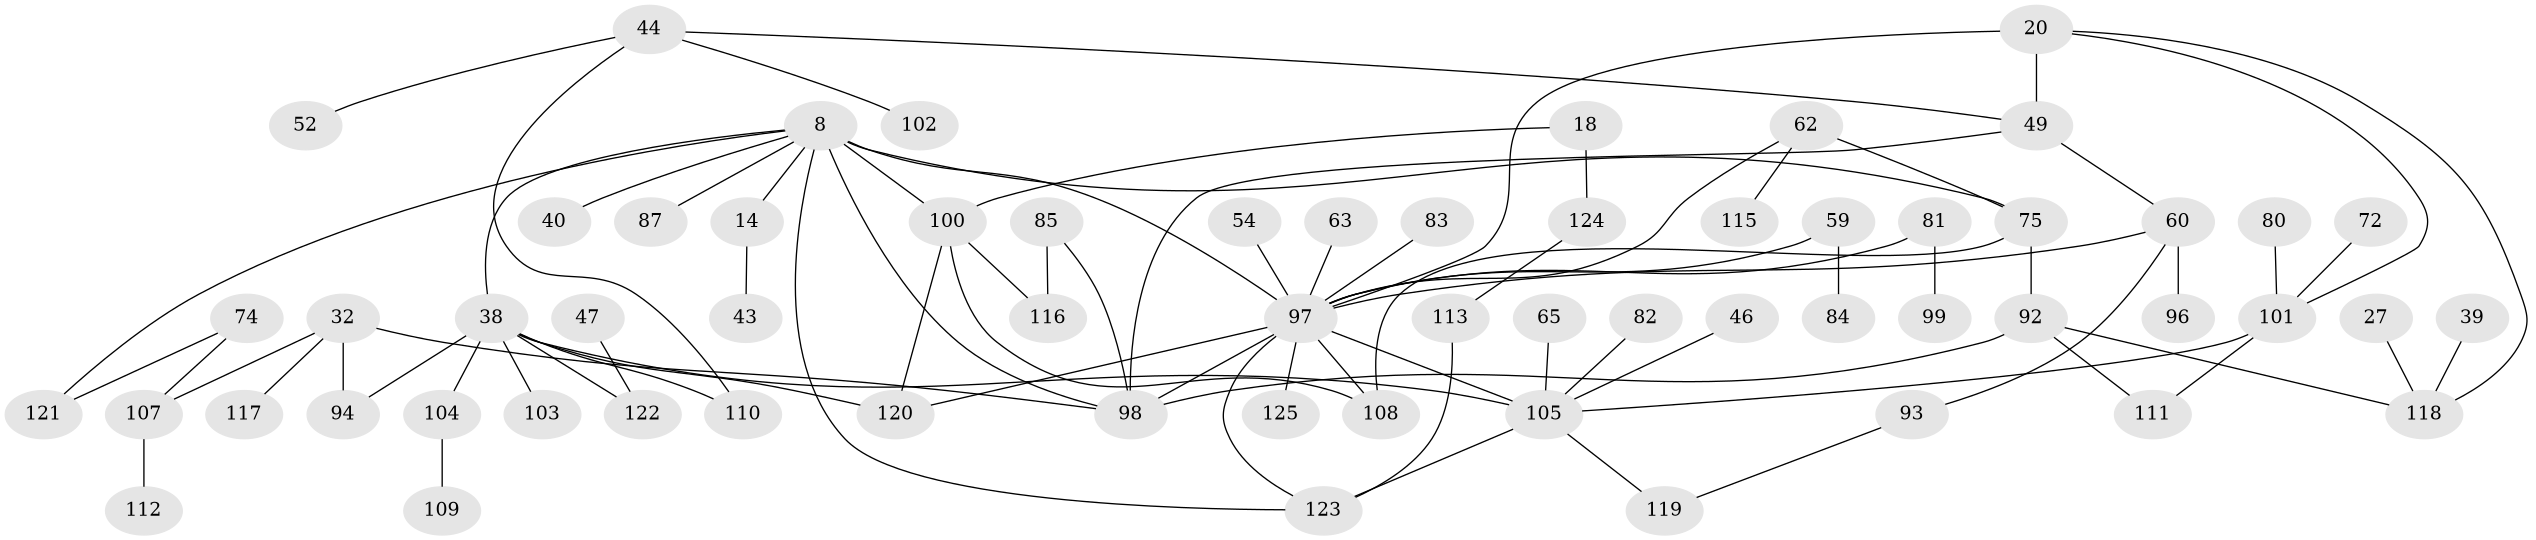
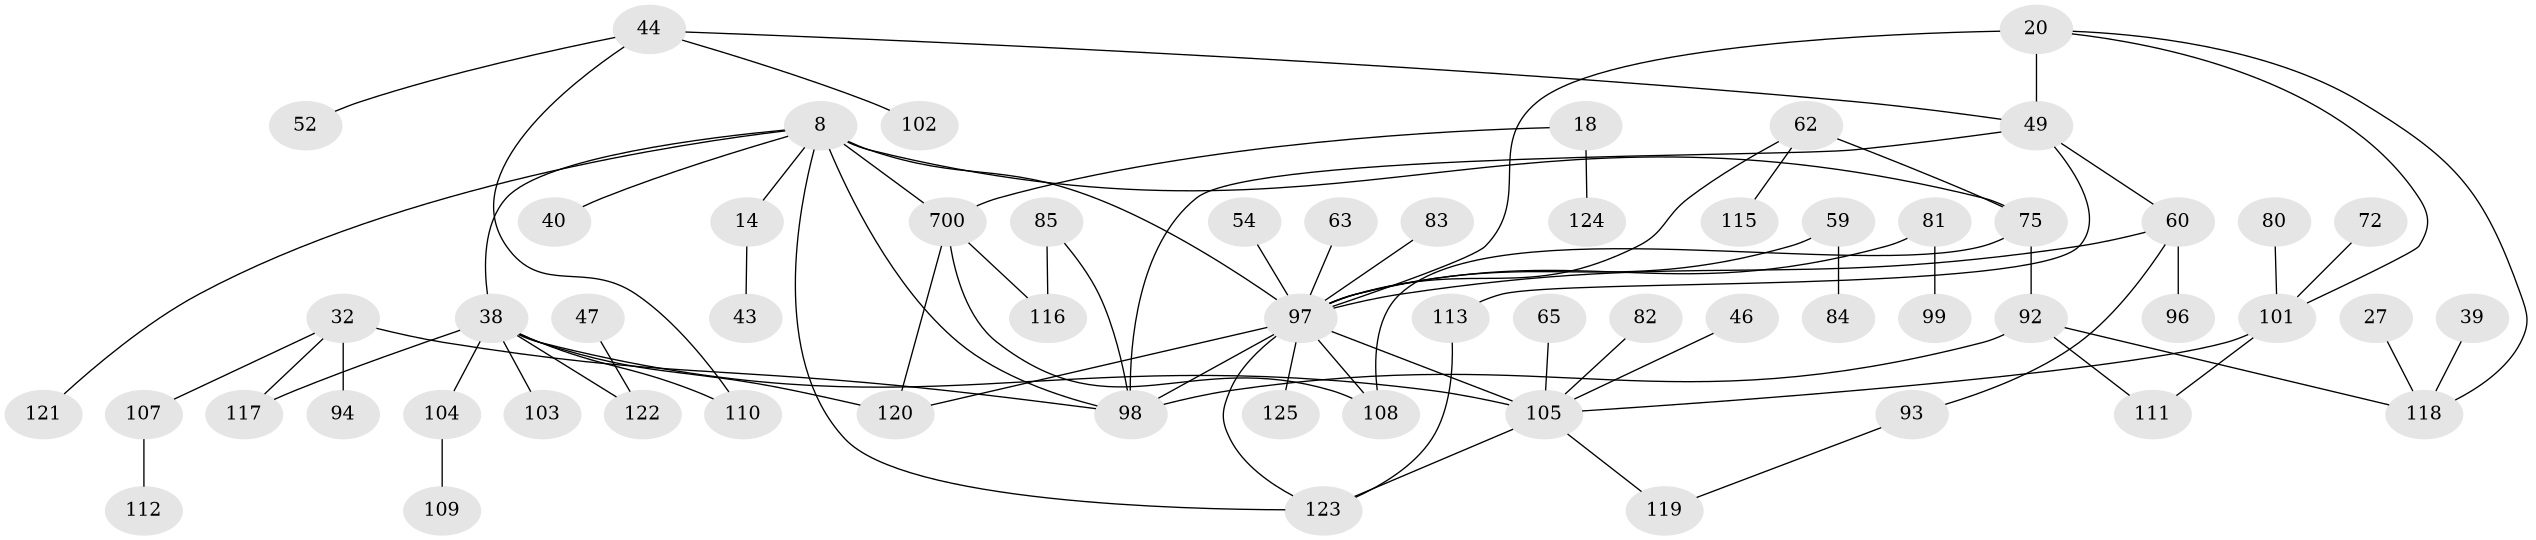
node "87": removed
node "100": label "100" -> "700"
edge "124" -- "113": now "49" -- "113"
node "74": removed
edge "38" -- "94": now "38" -- "117"
